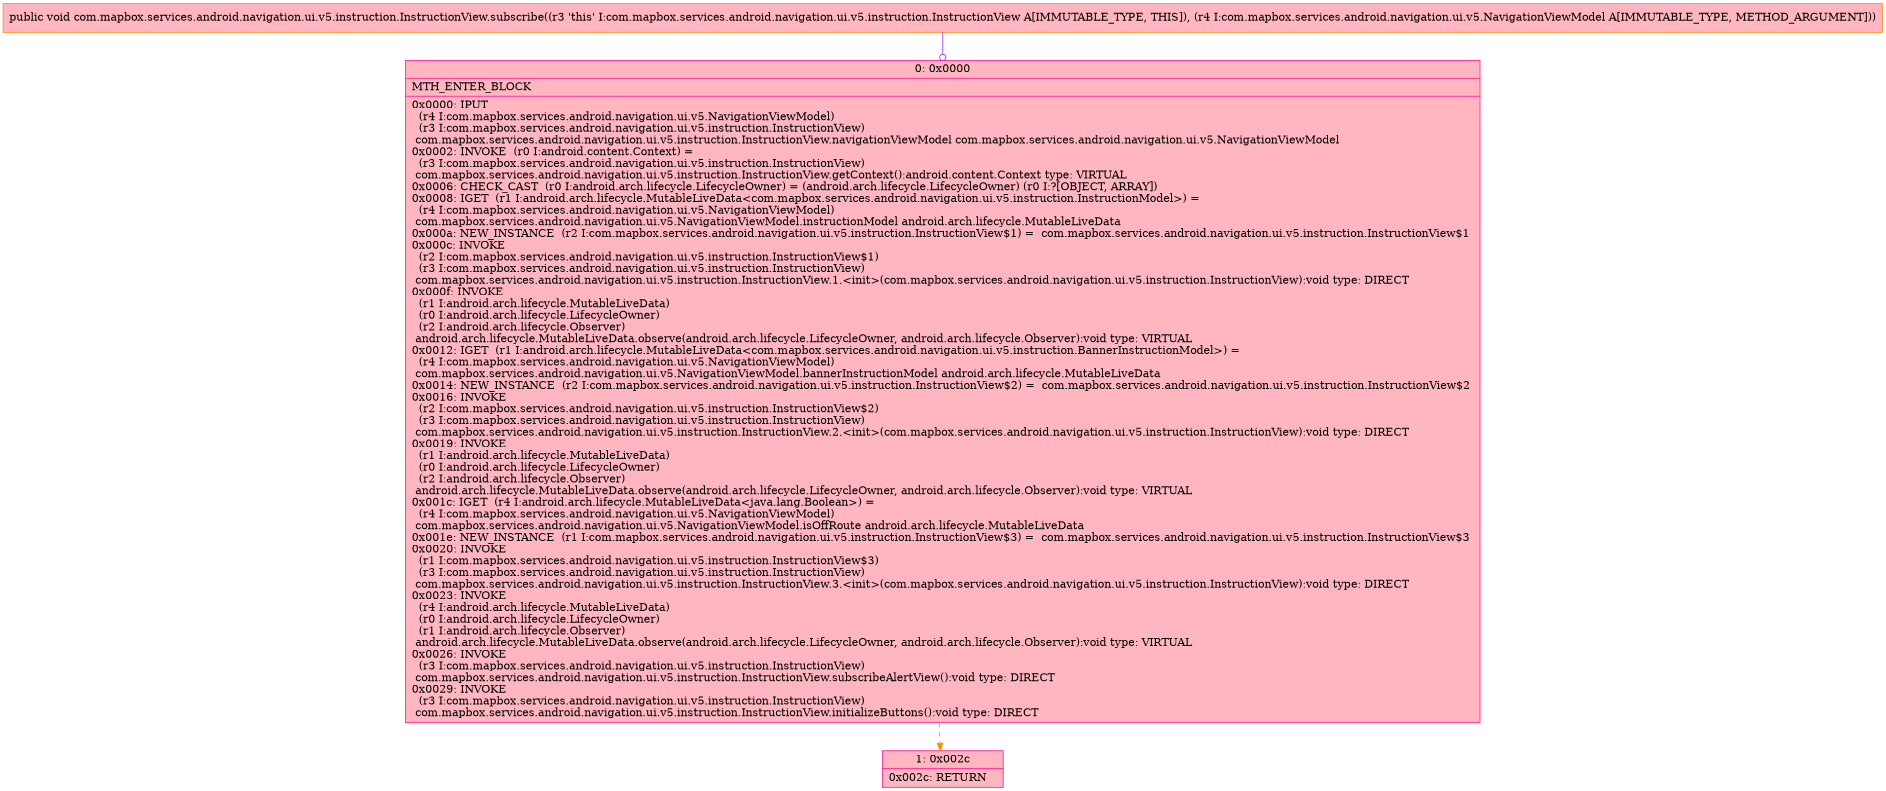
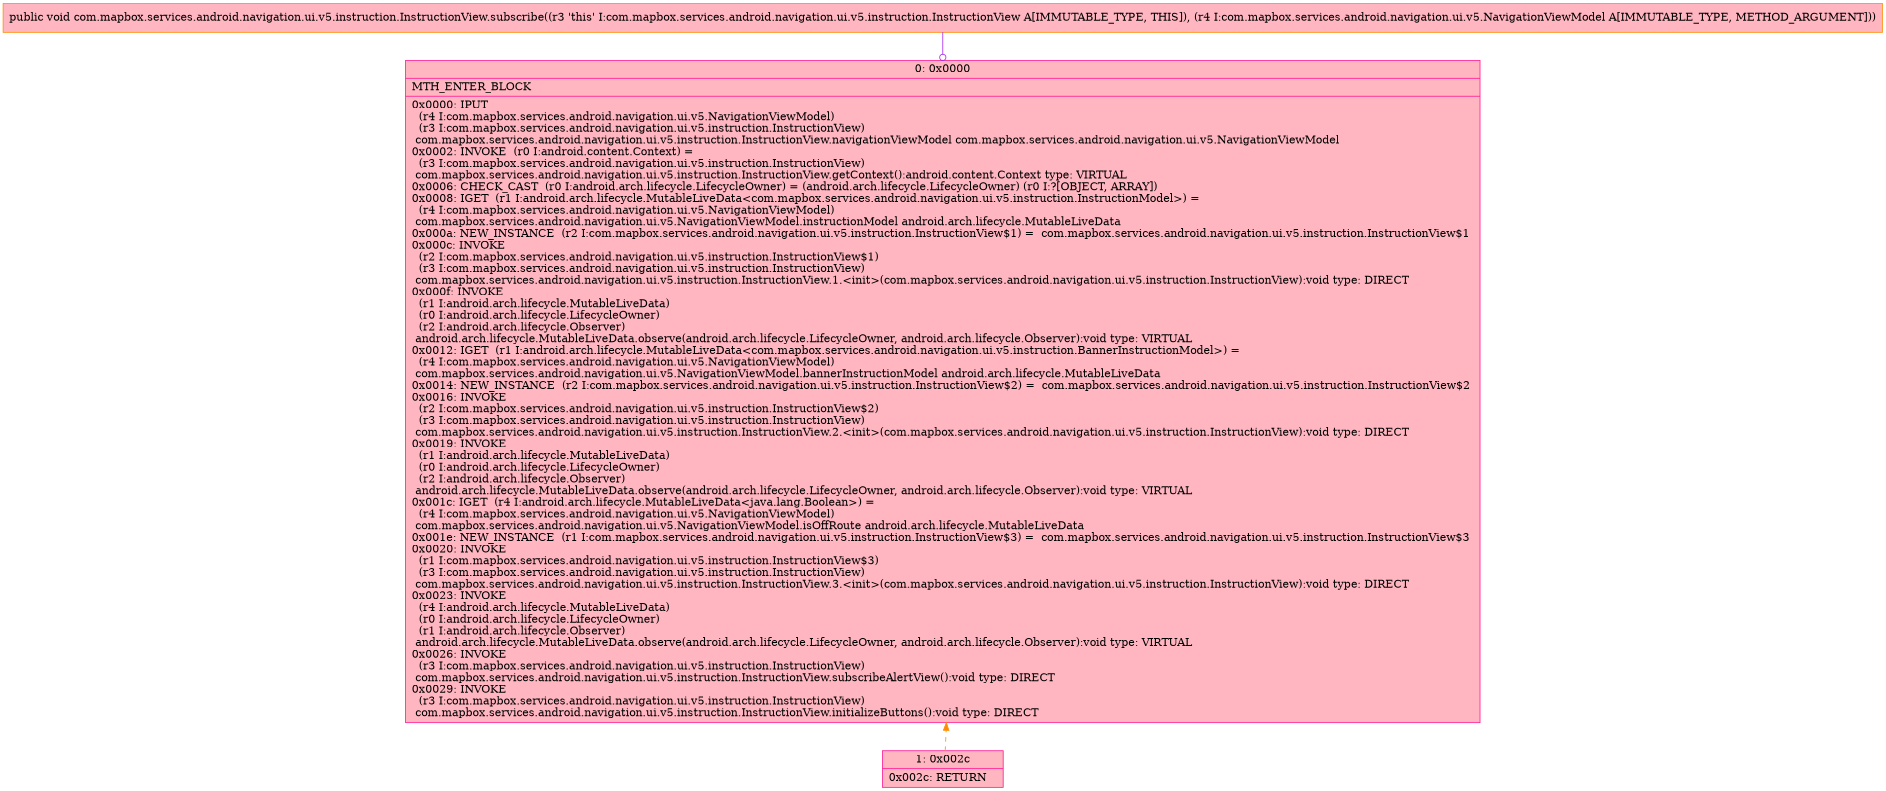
edge "0: 0x0000" -> "1: 0x002c": reversed
